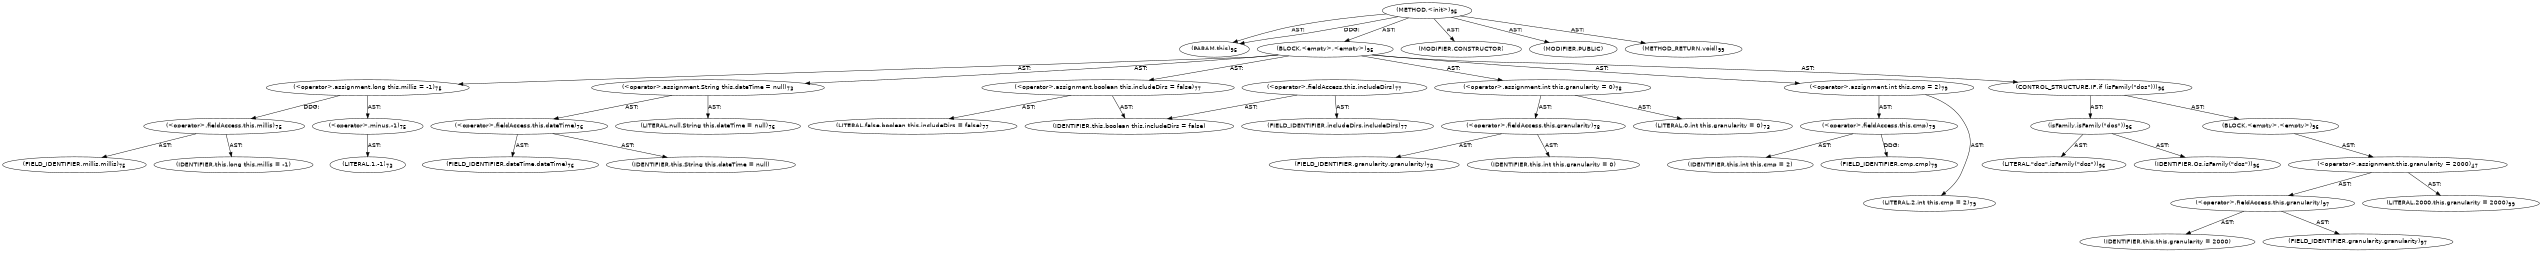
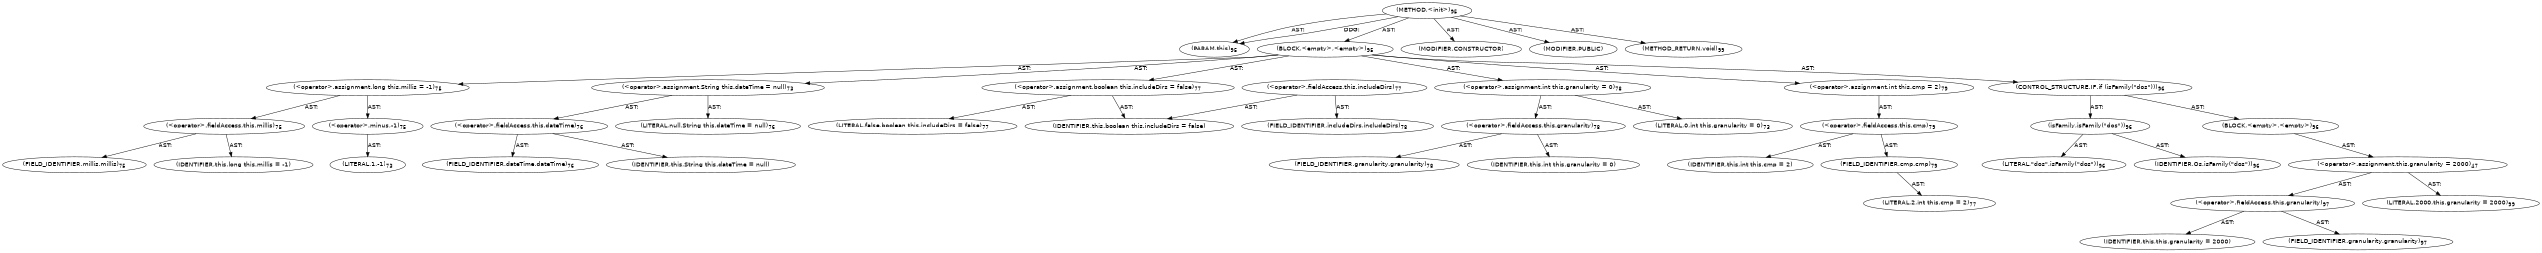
edge "(<operator>.assignment,long this.millis = -1)" -> "(<operator>.fieldAccess,this.millis)": label "DDG: " -> "AST: "
node "(FIELD_IDENTIFIER,includeDirs,includeDirs)": text "77" -> "78"
edge "(<operator>.assignment,int this.cmp = 2)" -> "(LITERAL,2,int this.cmp = 2)": now "(FIELD_IDENTIFIER,cmp,cmp)" -> "(LITERAL,2,int this.cmp = 2)"
edge "(<operator>.fieldAccess,this.cmp)" -> "(FIELD_IDENTIFIER,cmp,cmp)": label "DDG: " -> "AST: "
node "(LITERAL,2,int this.cmp = 2)": text "79" -> "77"
